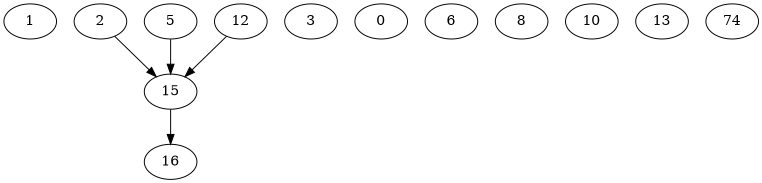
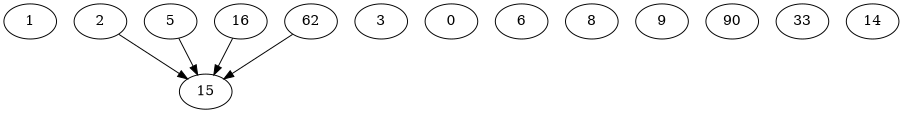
node "12": label "12" -> "62"
node "10": label "10" -> "90"
node "13": label "13" -> "33"
node "9": added
node "74": label "74" -> "14"
edge "15" -> "16": reversed
